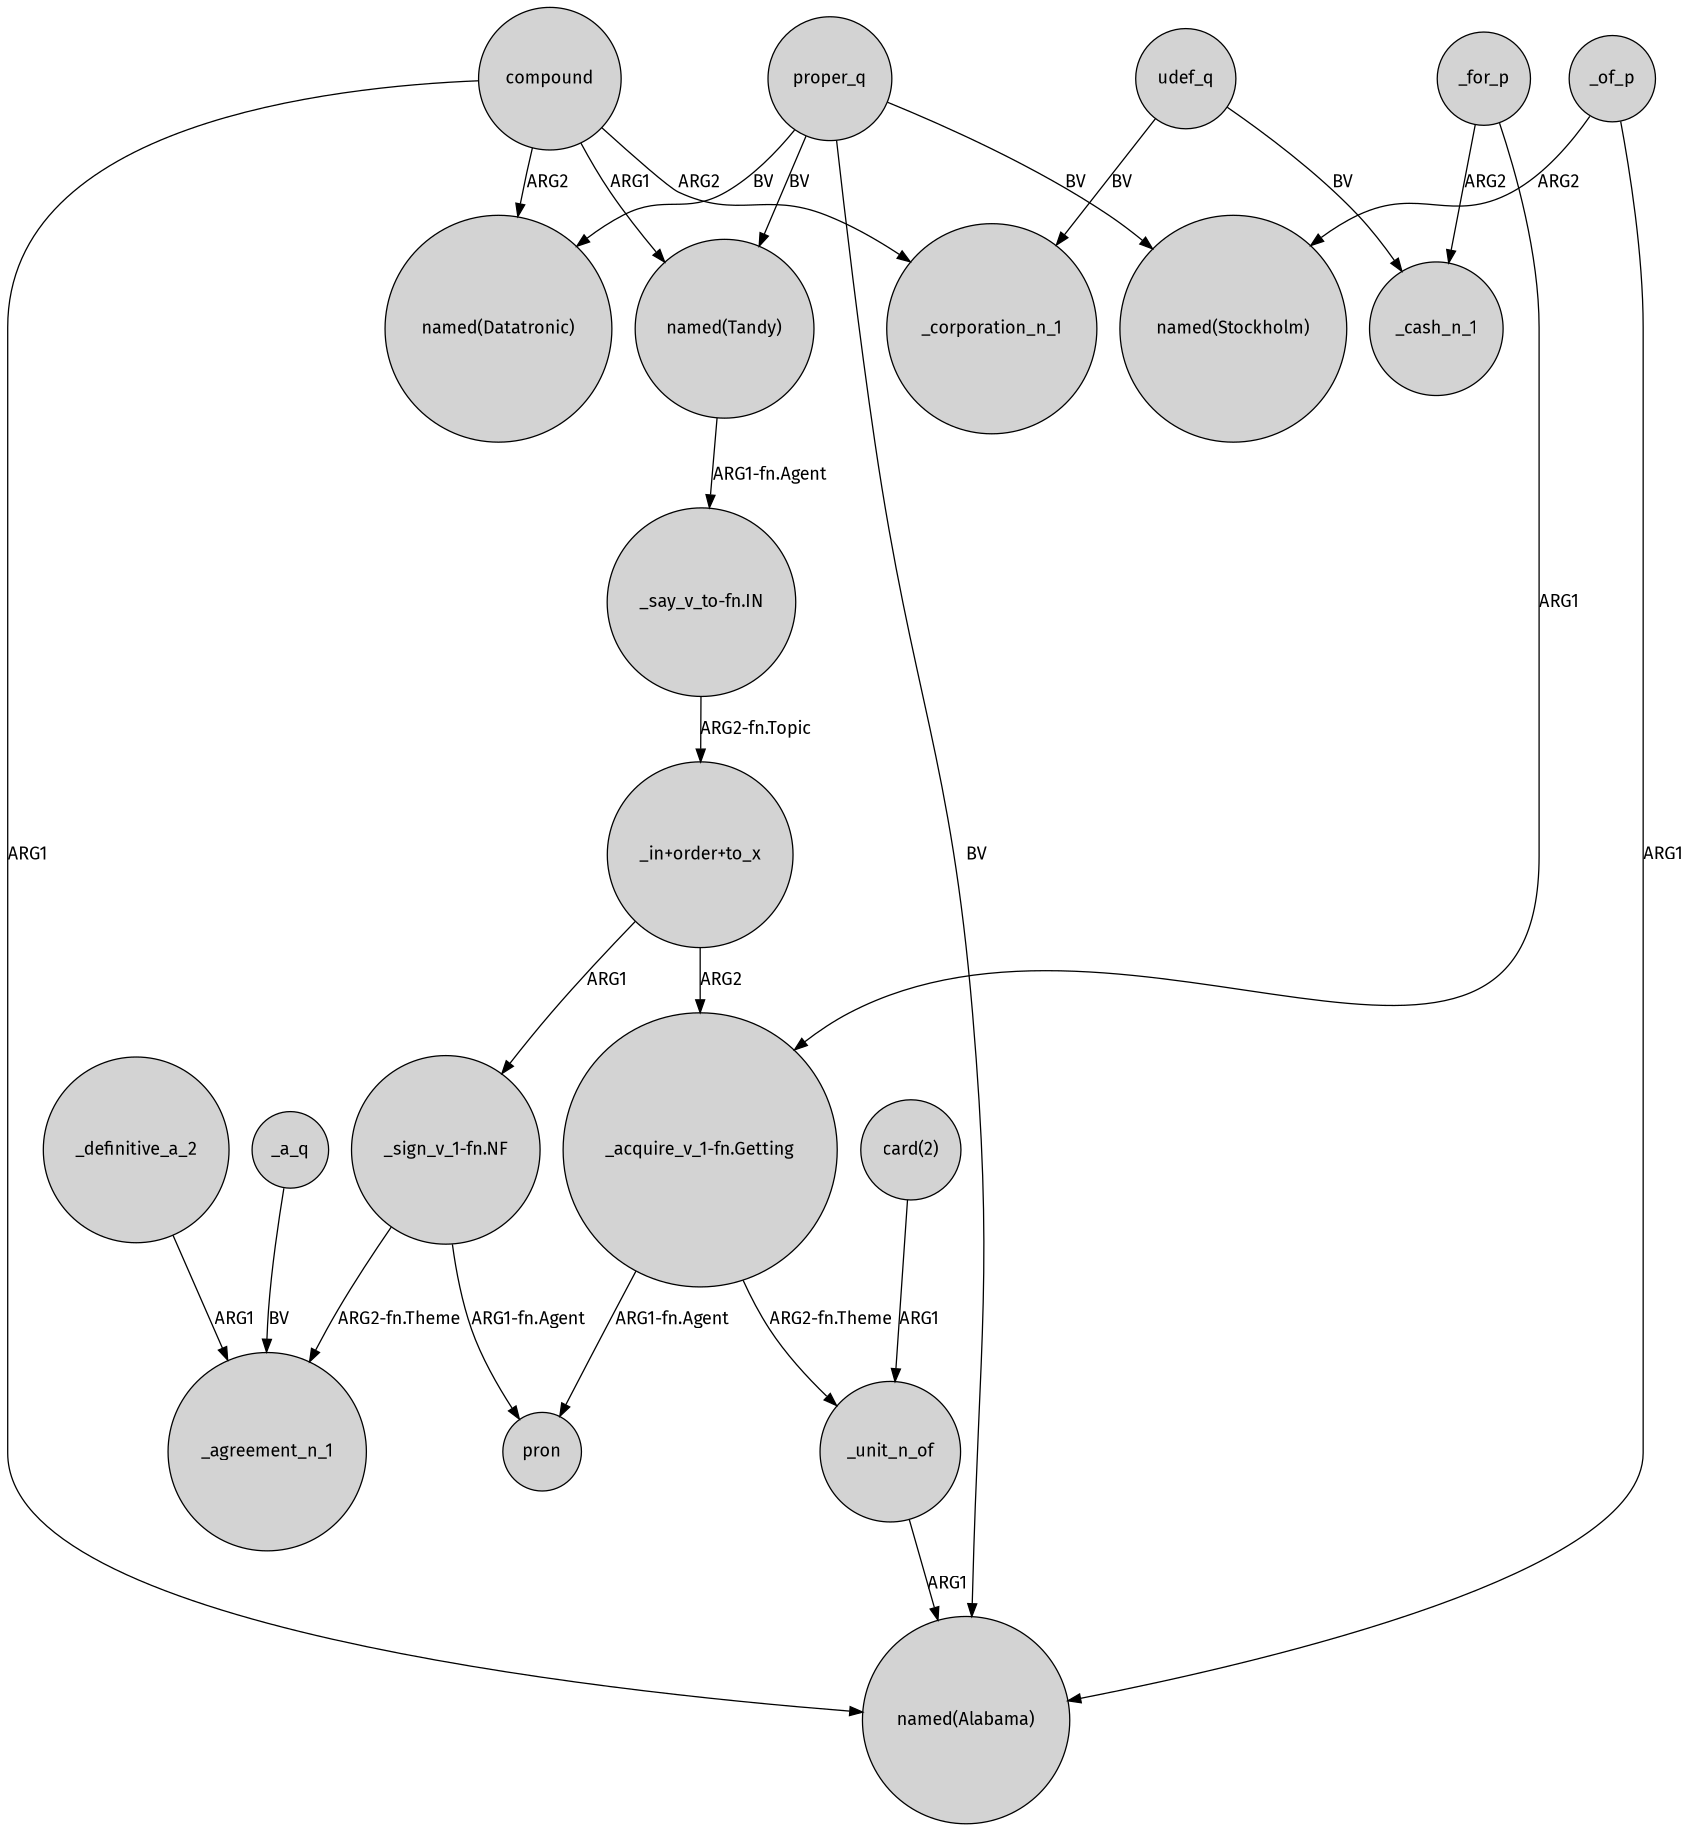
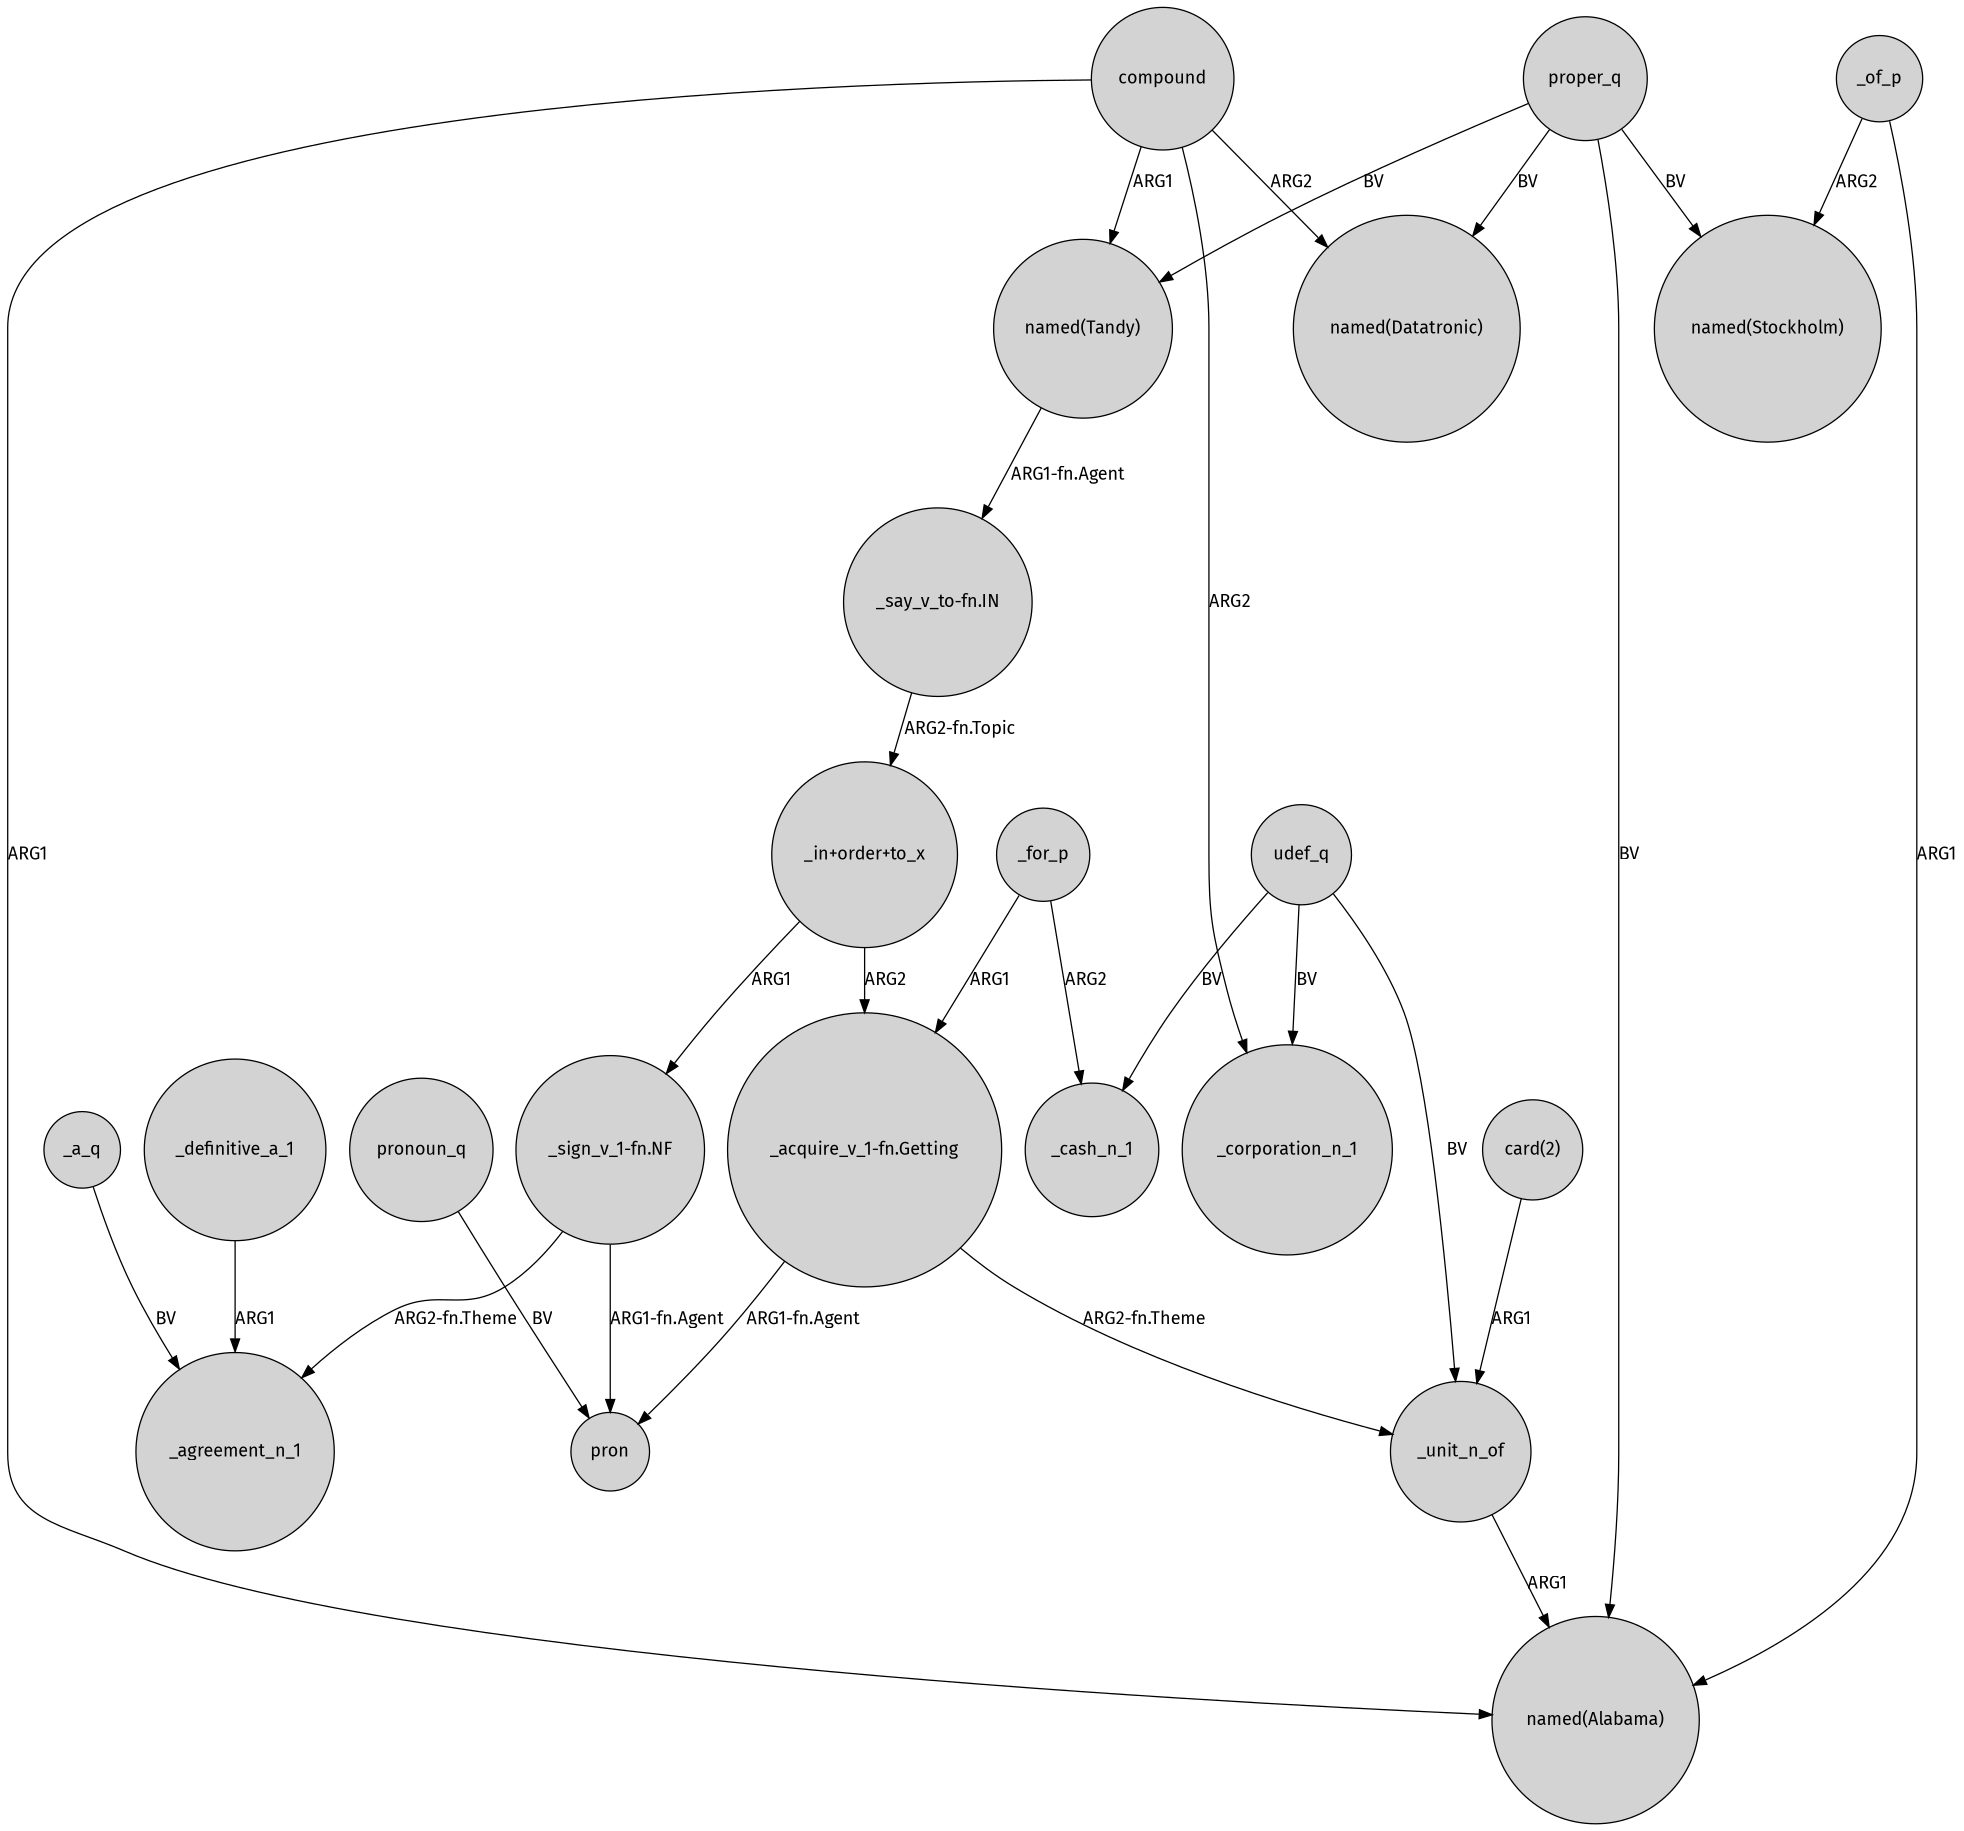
edge "udef_q" -> "_unit_n_of": added, label "BV"
node "_definitive_a_2": label "_definitive_a_2" -> "_definitive_a_1"
node "pronoun_q": added
